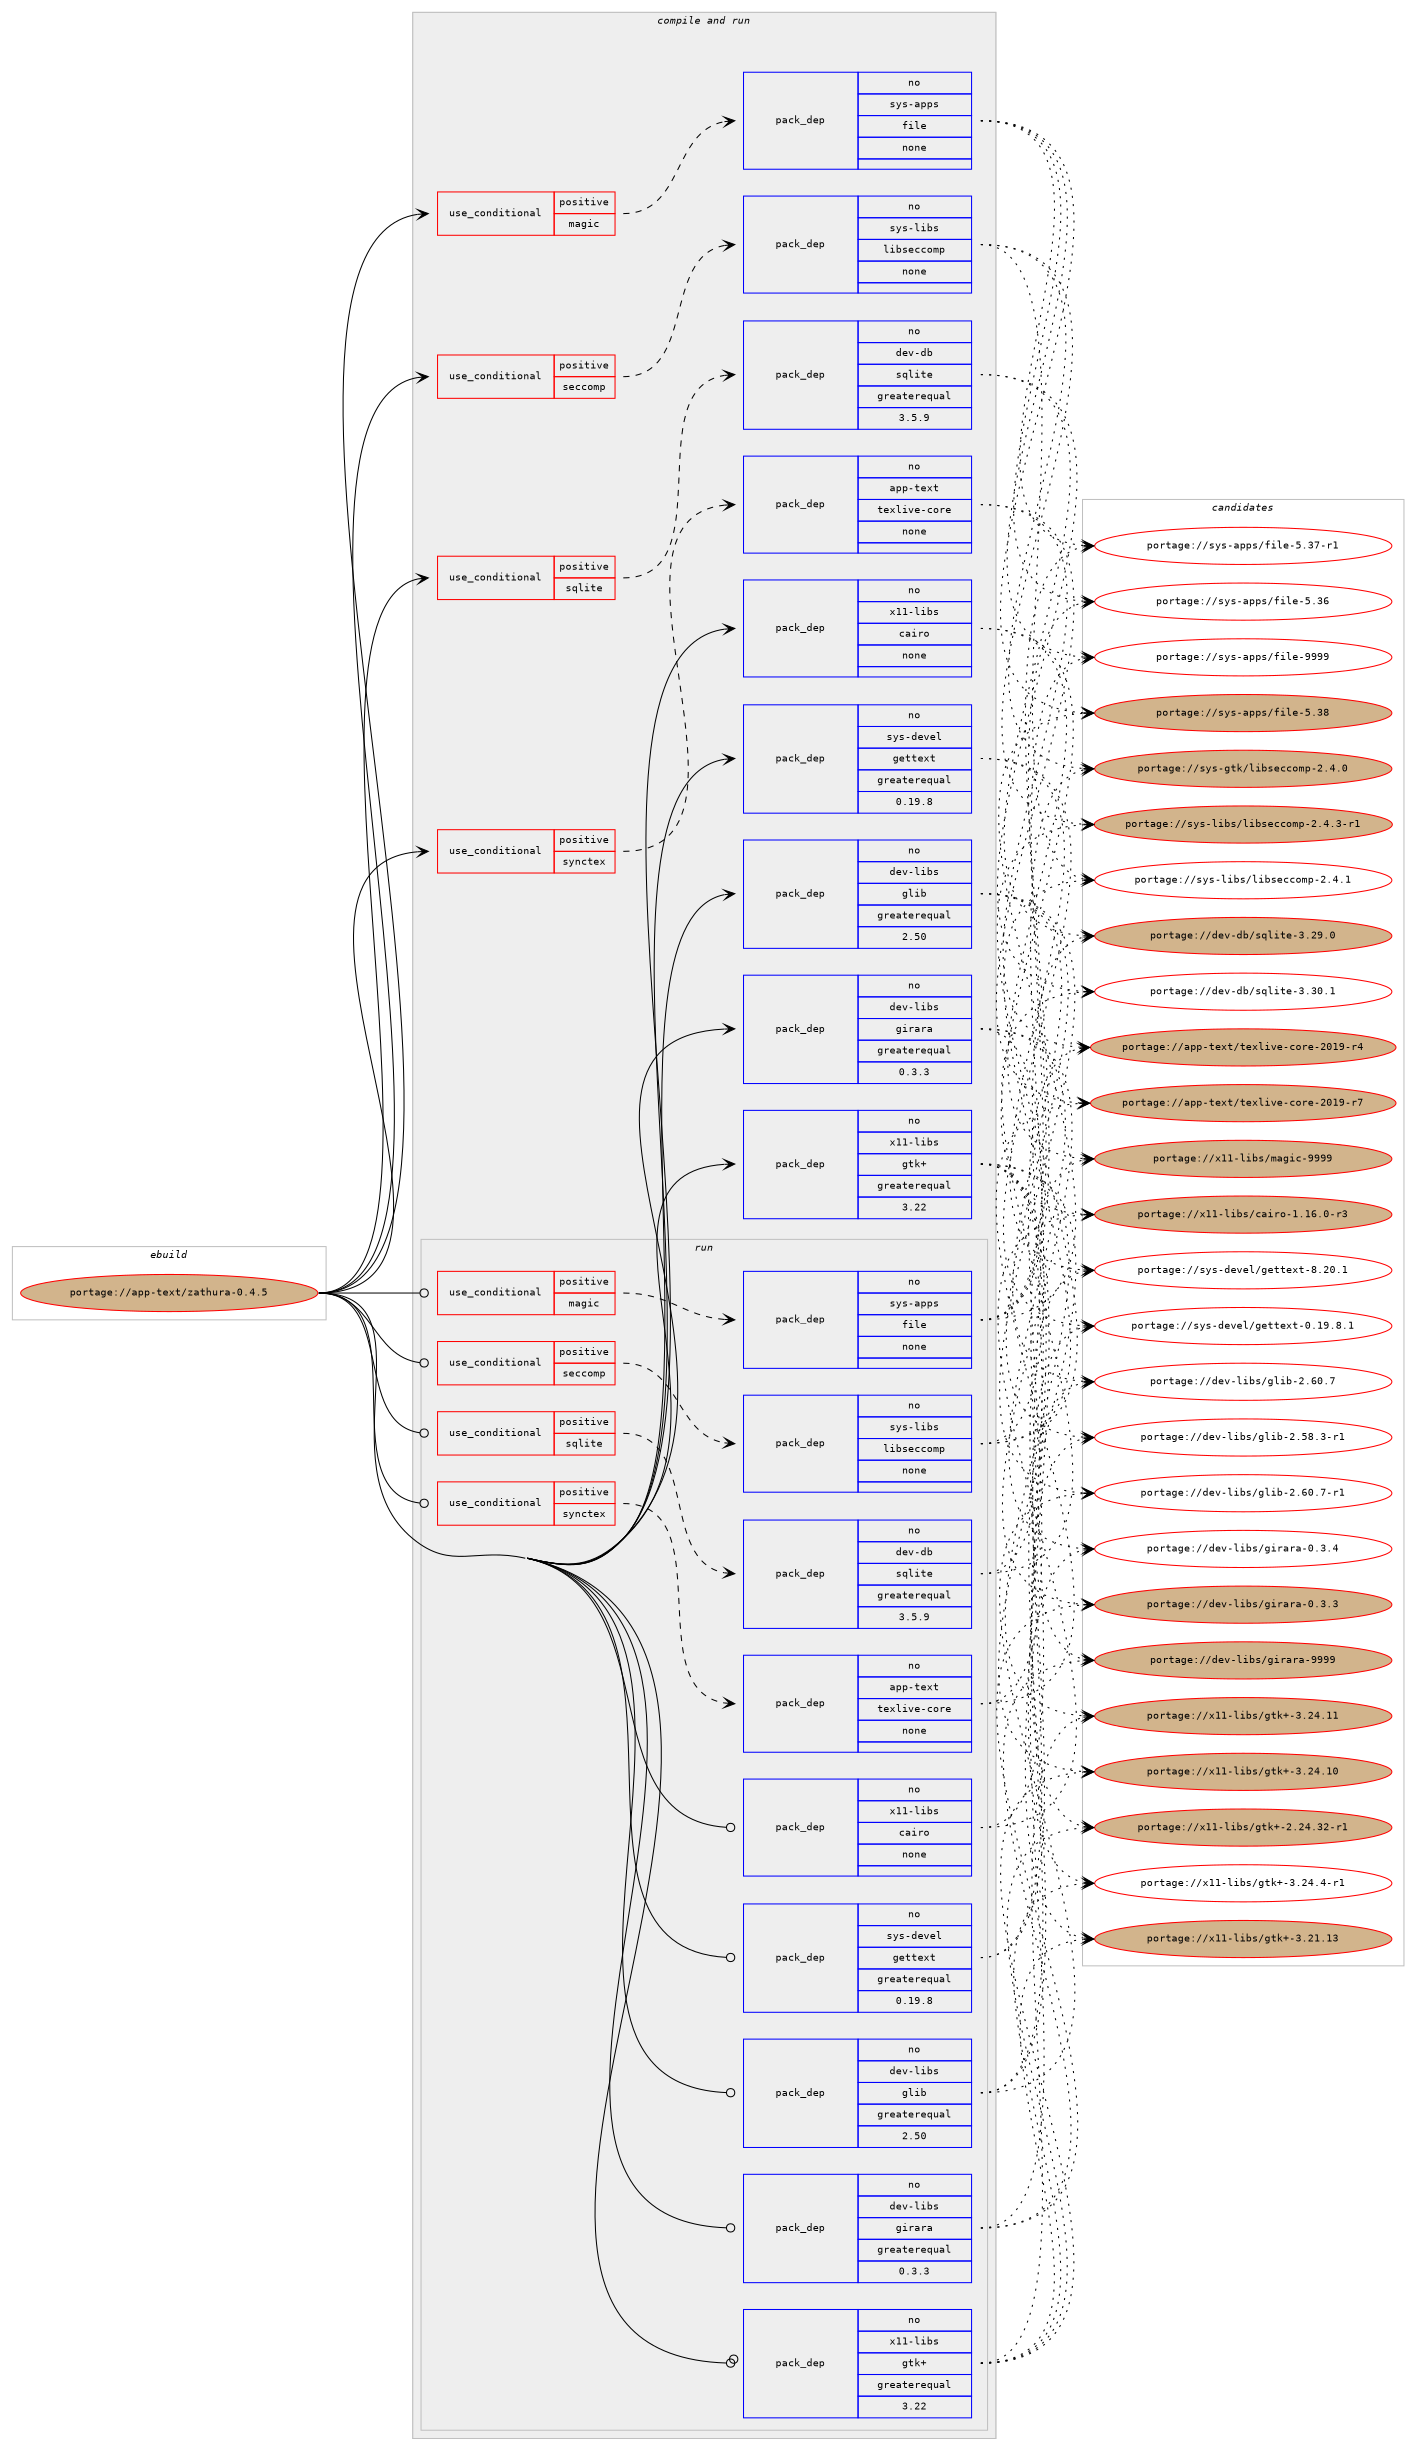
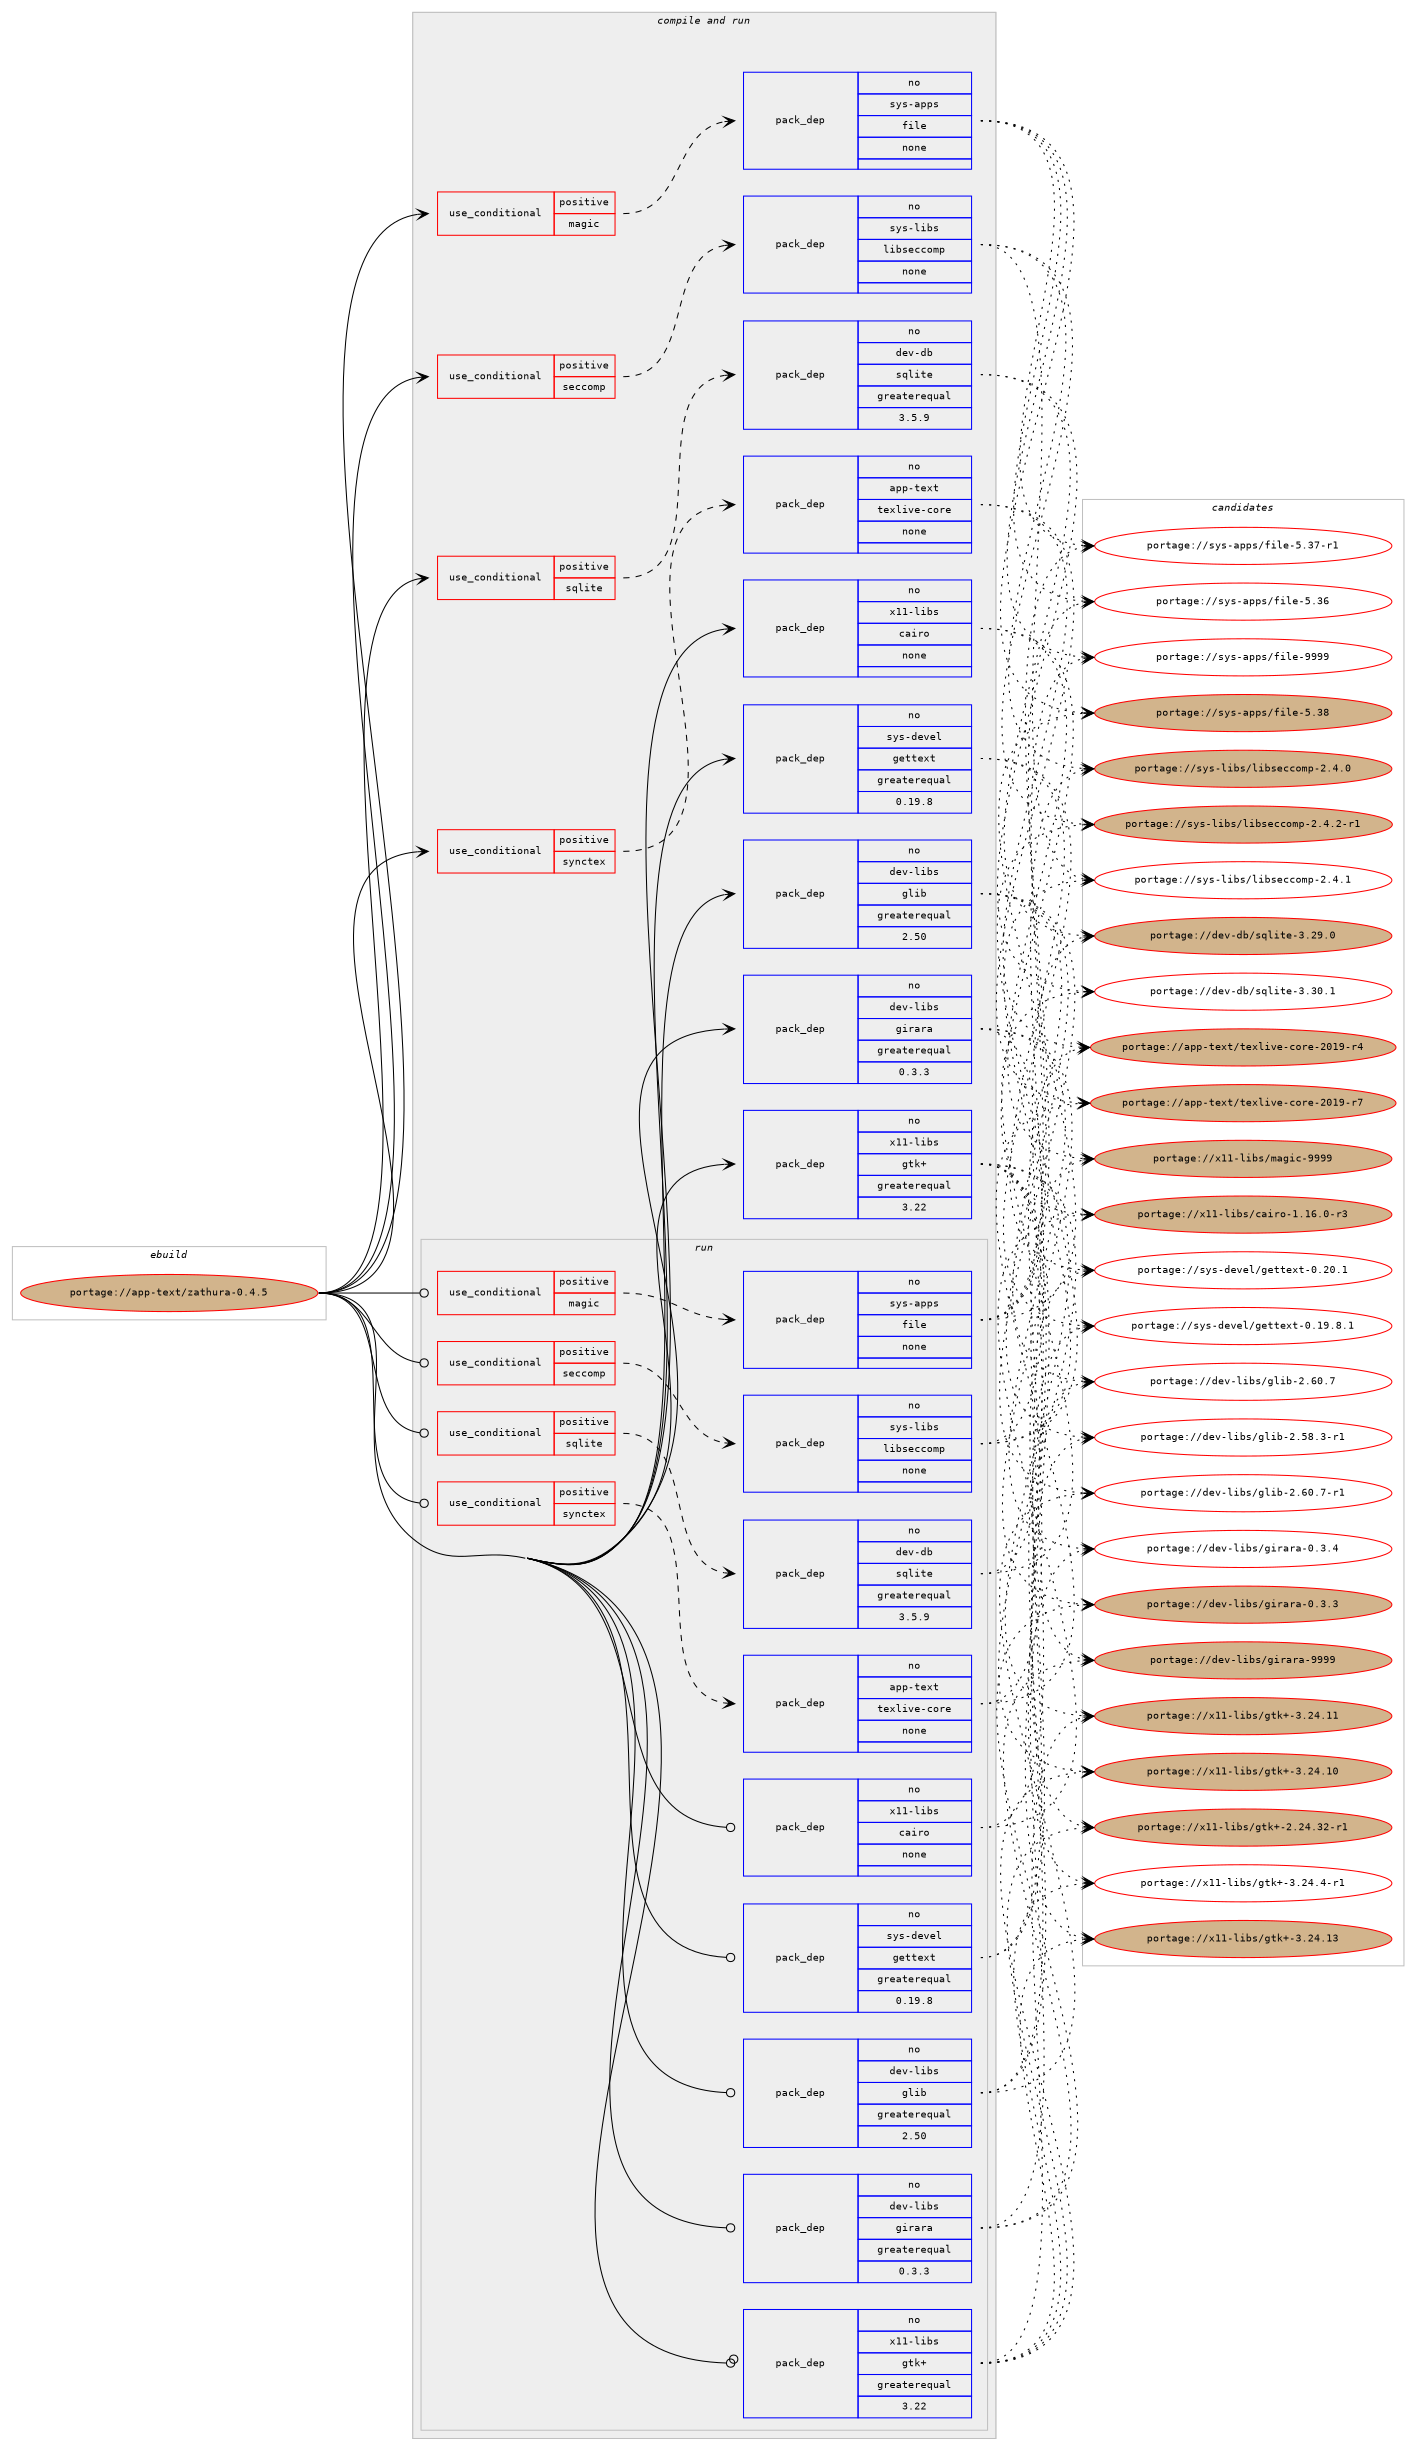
node "portage://sys-gtk/libseccomp-2.4.0": label "portage://sys-gtk/libseccomp-2.4.0" -> "portage://sys-libs/libseccomp-2.4.0"
node "portage://sys-libs/libseccomp-2.4.3-r1": label "portage://sys-libs/libseccomp-2.4.3-r1" -> "portage://sys-libs/libseccomp-2.4.2-r1"
node "portage://sys-devel/gettext-8.20.1": label "portage://sys-devel/gettext-8.20.1" -> "portage://sys-devel/gettext-0.20.1"
node "portage://x11-libs/gtk+-3.21.13": label "portage://x11-libs/gtk+-3.21.13" -> "portage://x11-libs/gtk+-3.24.13"
